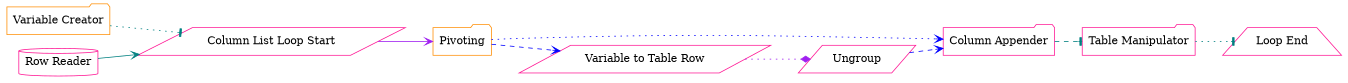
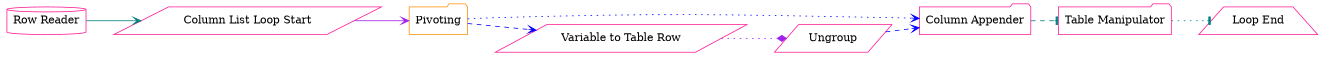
node "Variable Creator": removed
